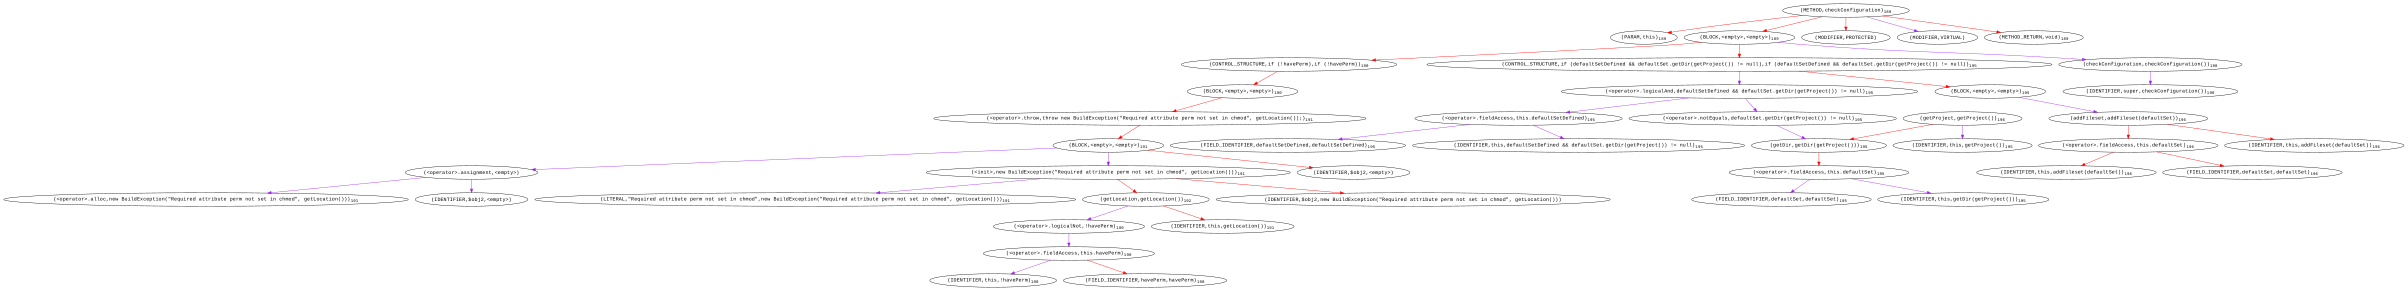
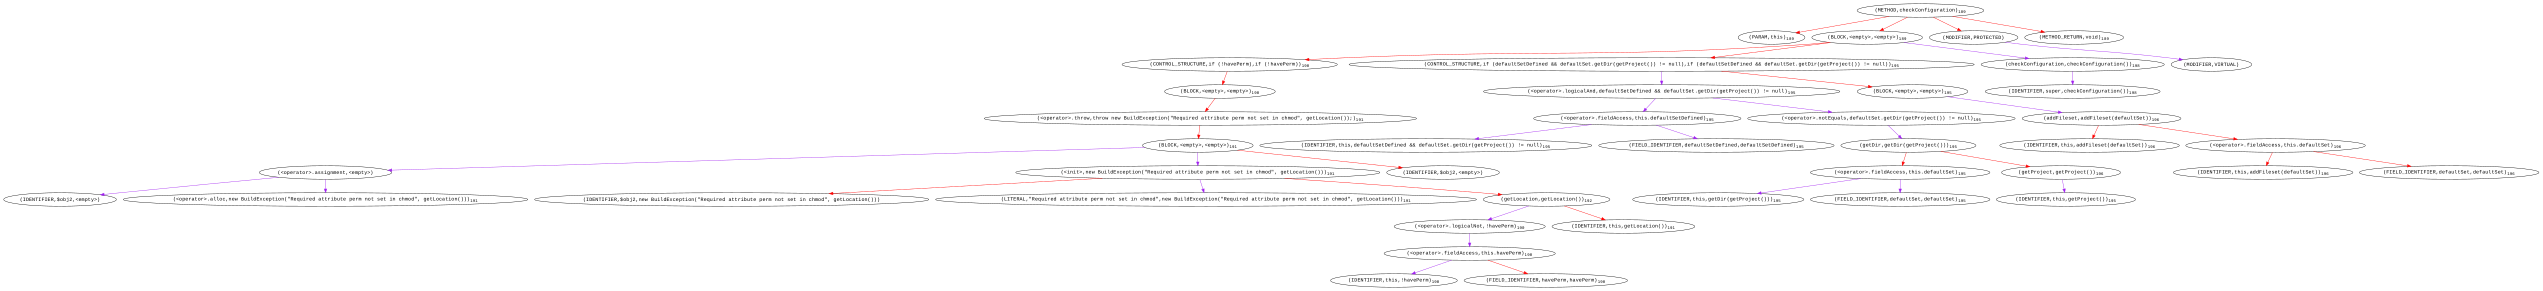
edge "(METHOD,checkConfiguration)" -> "(MODIFIER,VIRTUAL)": now "(MODIFIER,PROTECTED)" -> "(MODIFIER,VIRTUAL)"
edge "(getProject,getProject())" -> "(getDir,getDir(getProject()))": reversed
